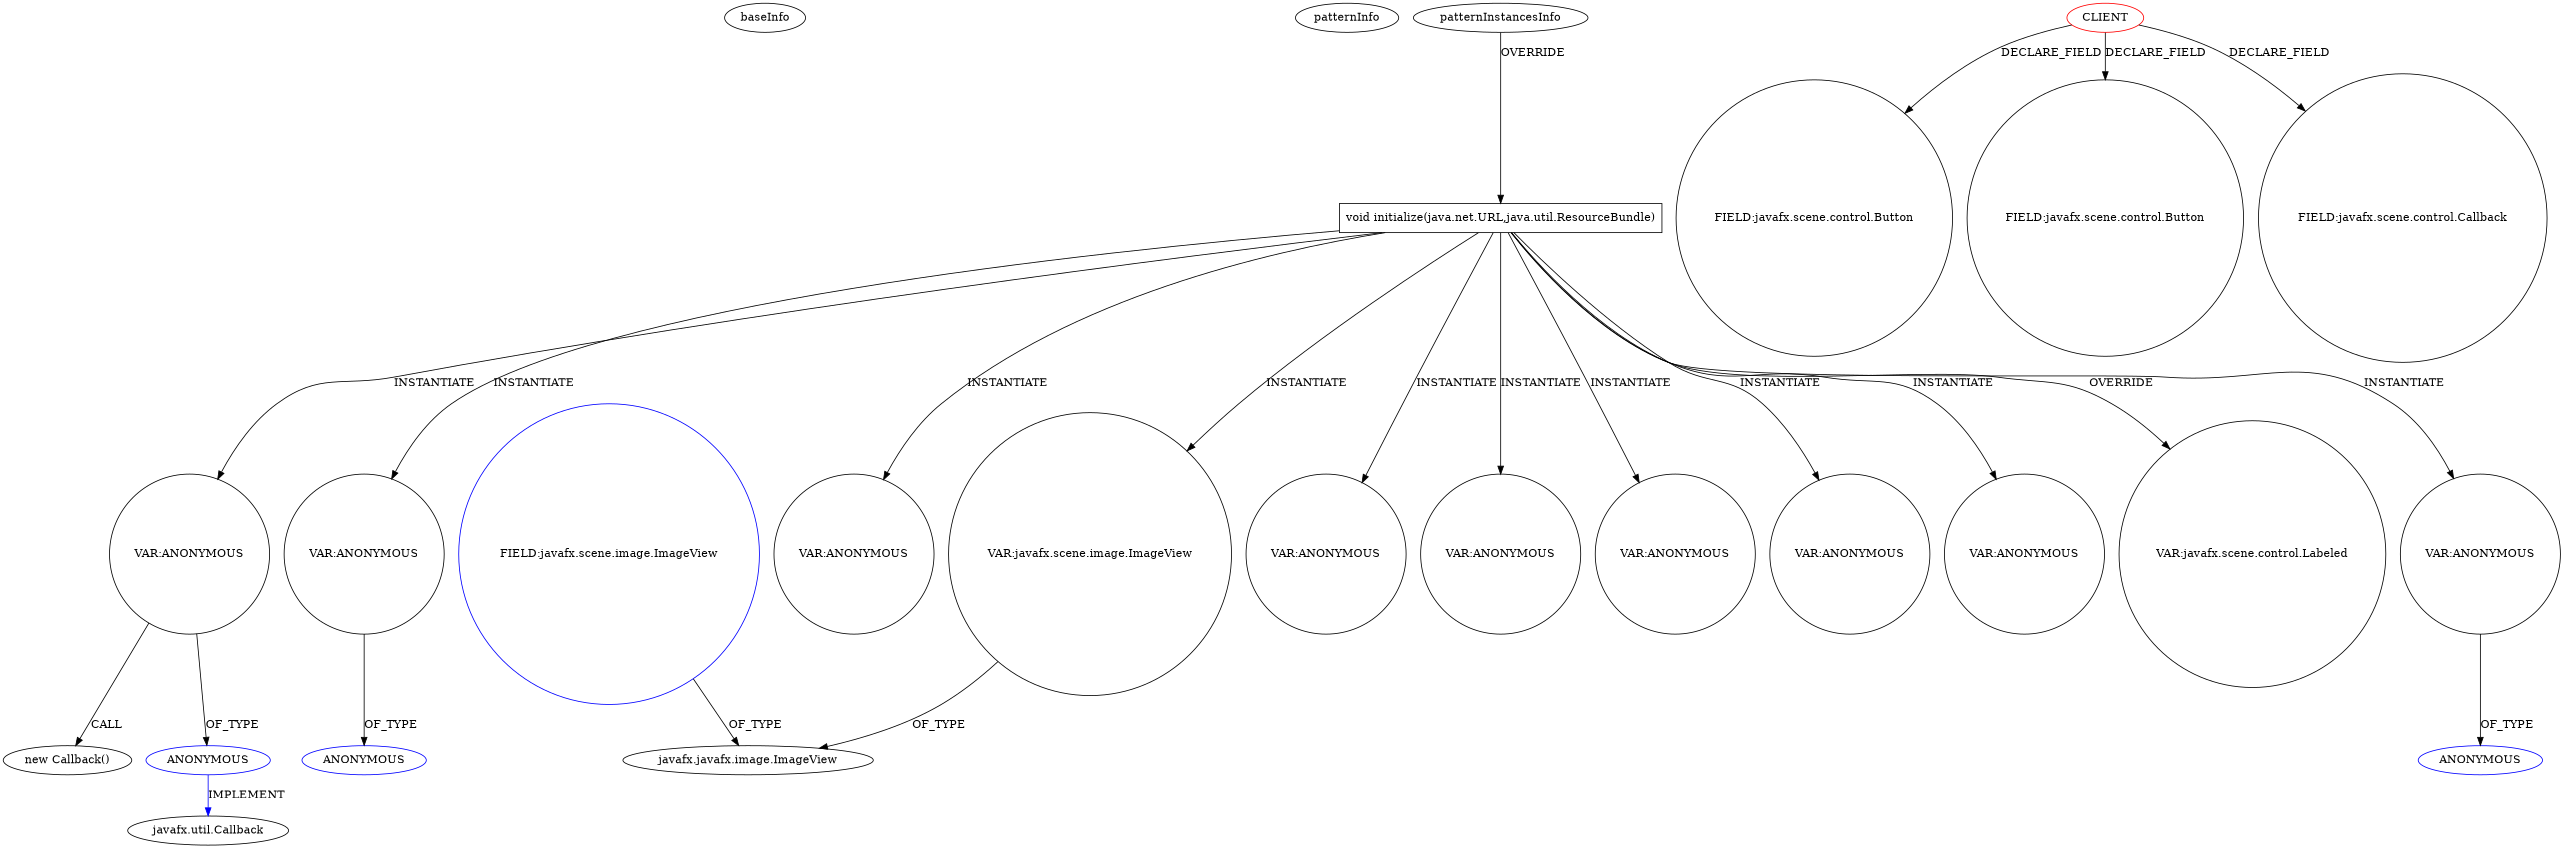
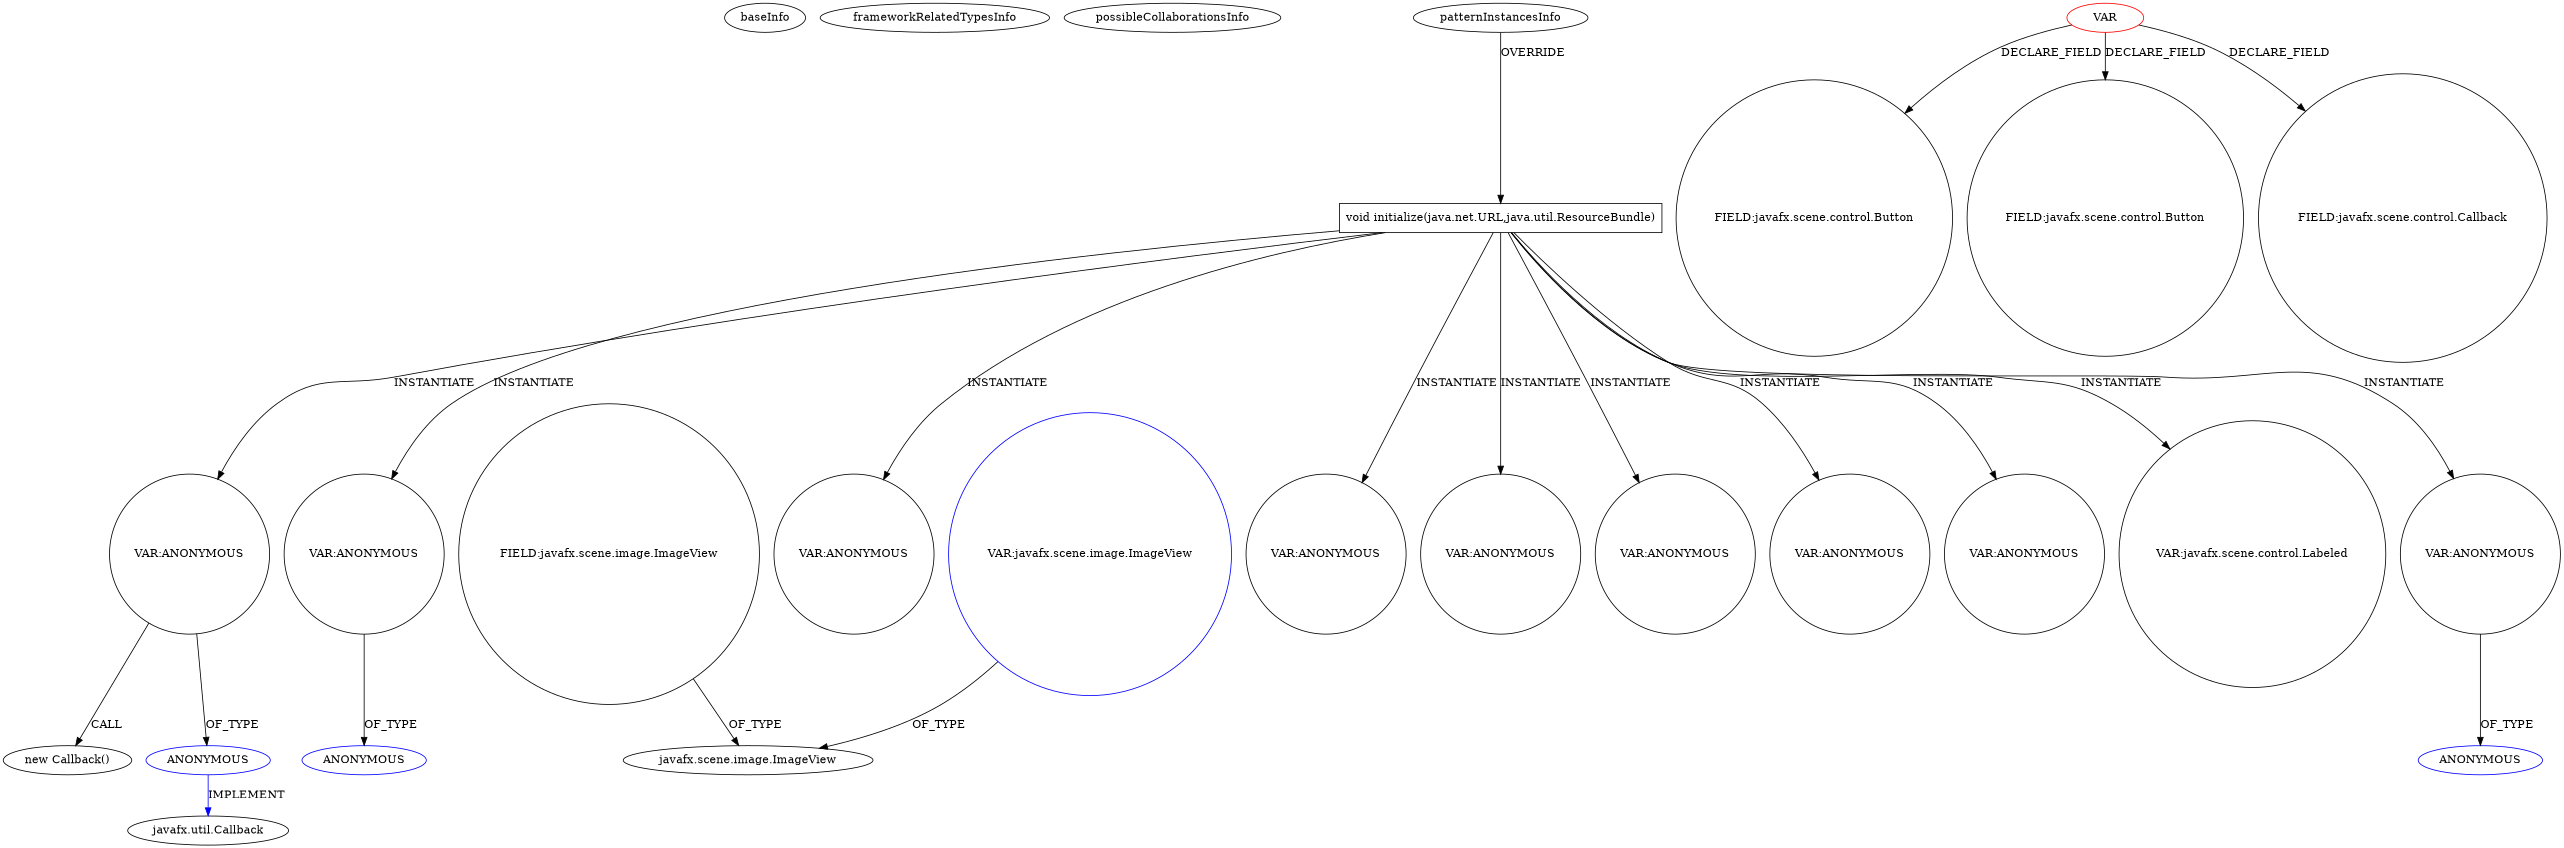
node "frameworkRelatedTypesInfo": added
node "possibleCollaborationsInfo": added
node "patternInfo": removed
node "CLIENT": label "CLIENT" -> "VAR"
edge "void initialize(java.net.URL,java.util.ResourceBundle)" -> "VAR:javafx.scene.image.ImageView": removed, label "INSTANTIATE"
edge "void initialize(java.net.URL,java.util.ResourceBundle)" -> "VAR:javafx.scene.control.Labeled": label "OVERRIDE" -> "INSTANTIATE"
node "FIELD:javafx.scene.image.ImageView": color blue -> black
node "VAR:javafx.scene.image.ImageView": color black -> blue
node "javafx.javafx.image.ImageView": label "javafx.javafx.image.ImageView" -> "javafx.scene.image.ImageView"
